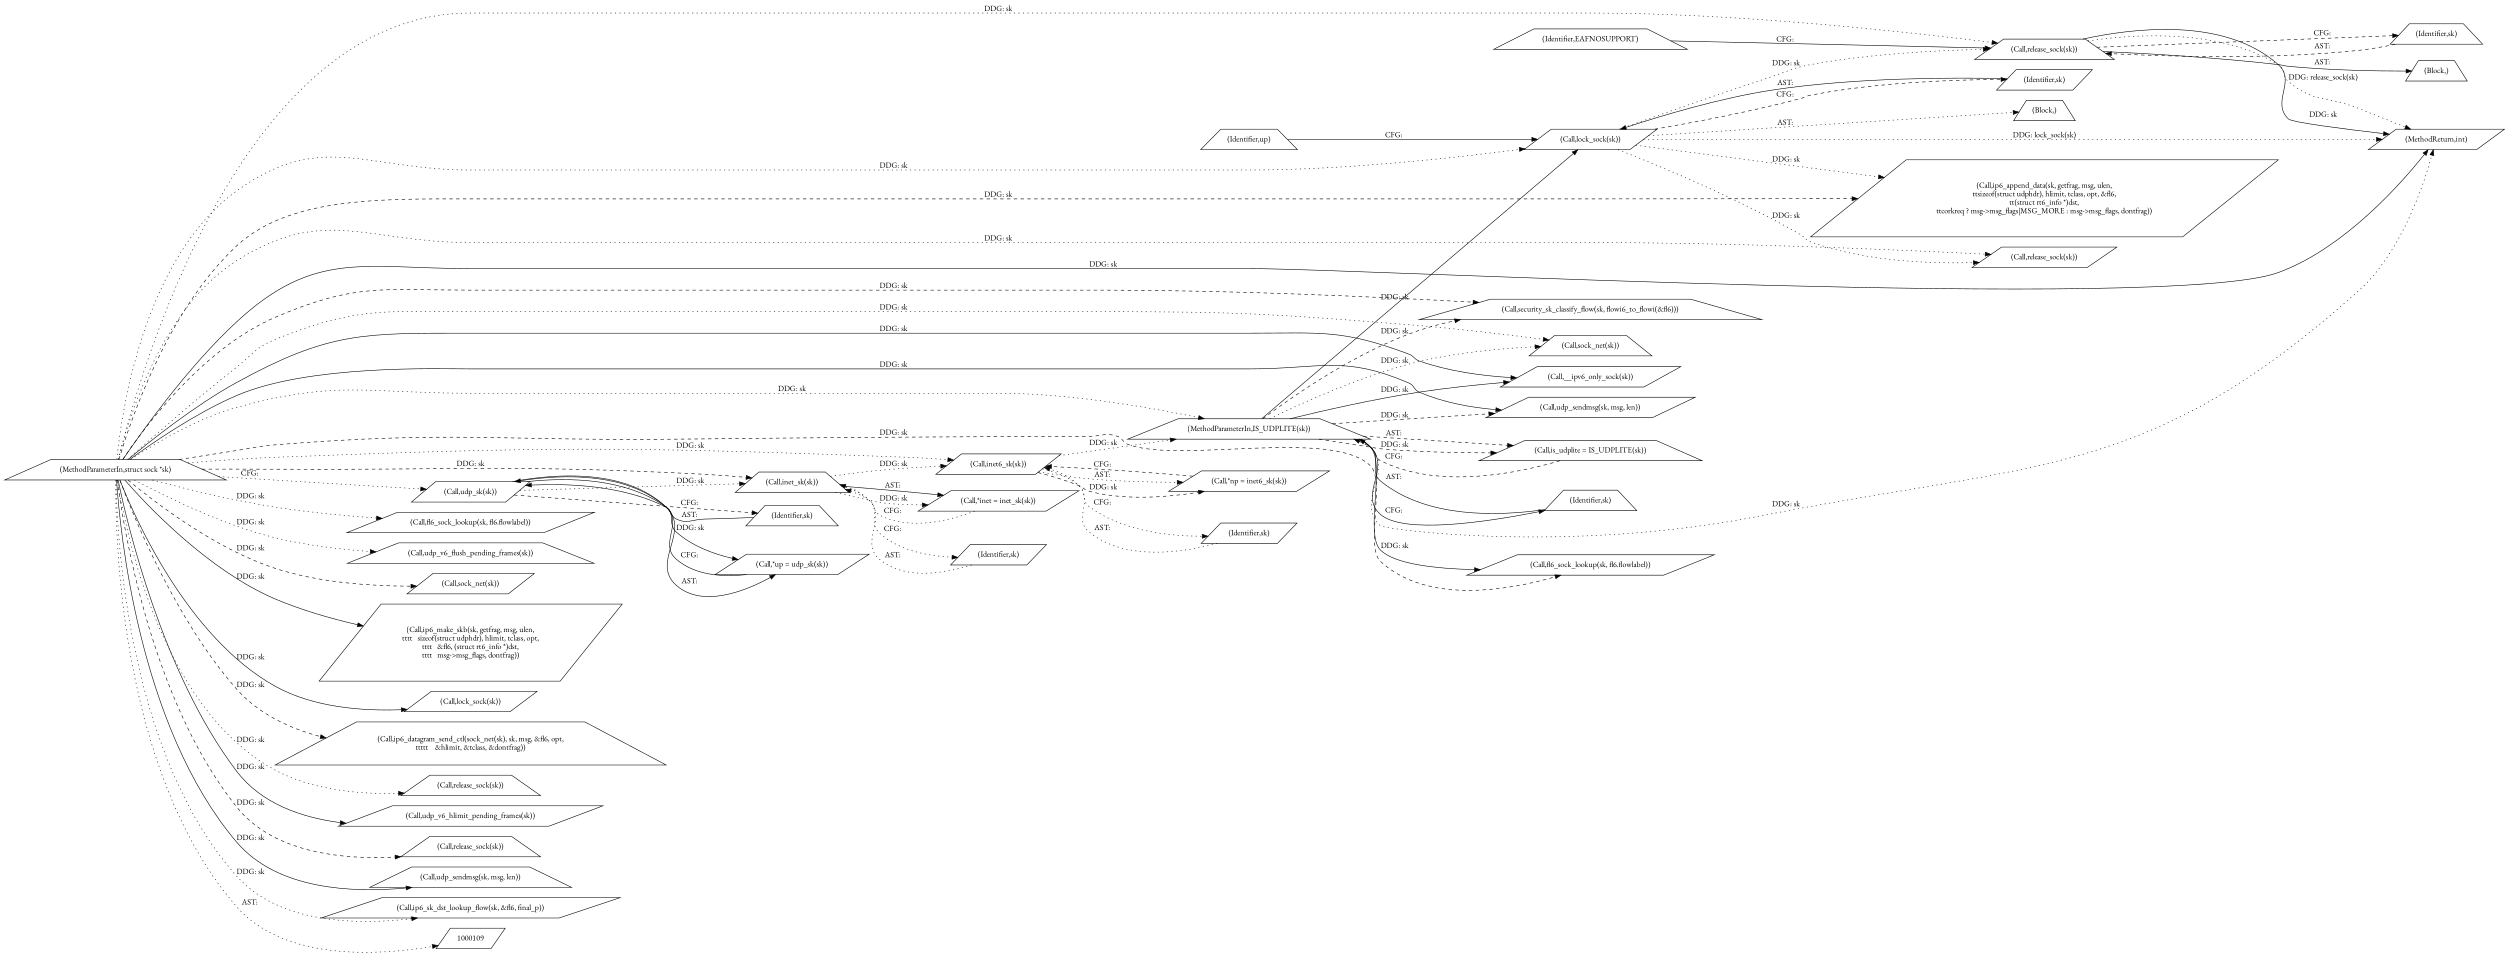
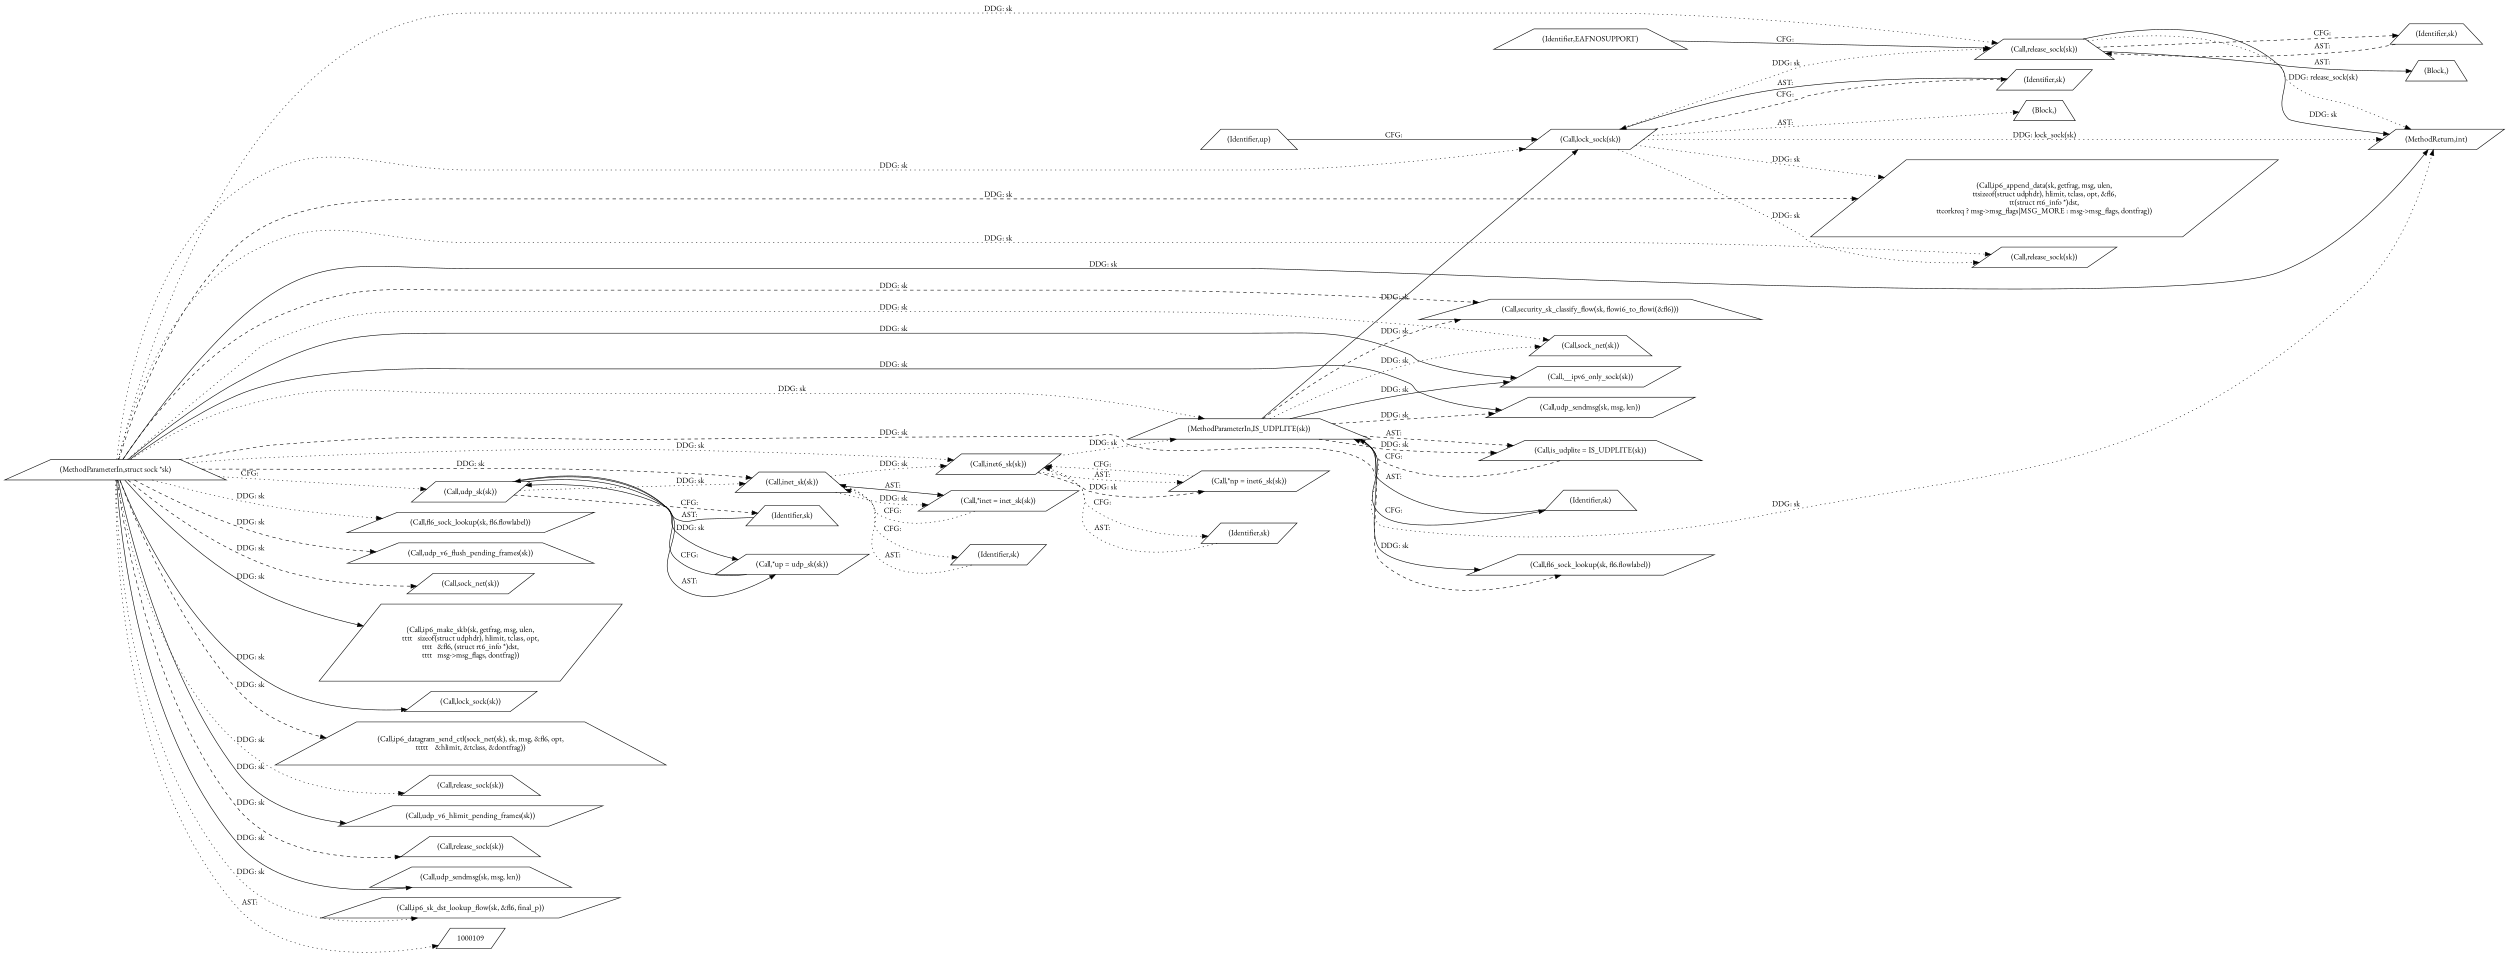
edge "(Call,*np = inet6_sk(sk))" -> "(Call,inet6_sk(sk))": style dashed -> dotted
edge "(MethodParameterIn,struct sock *sk)" -> "(Call,udp_v6_flush_pending_frames(sk))": style dotted -> dashed
